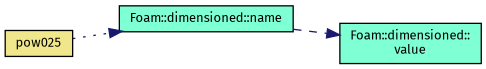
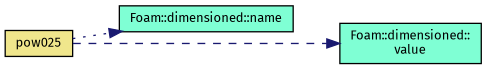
edge "Foam::dimensioned::name" -> "Foam::dimensioned:: value": now "pow025" -> "Foam::dimensioned:: value"
